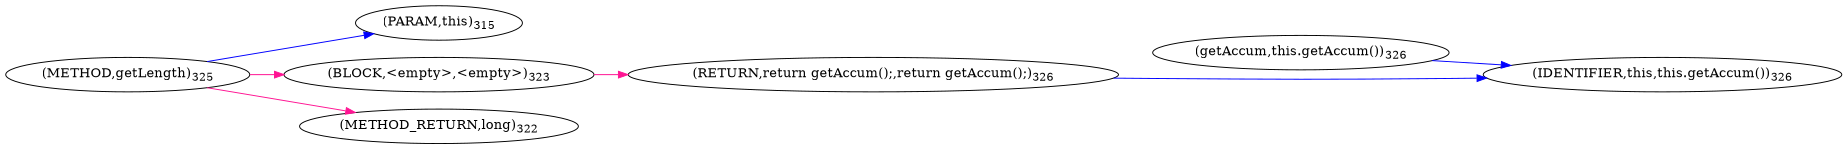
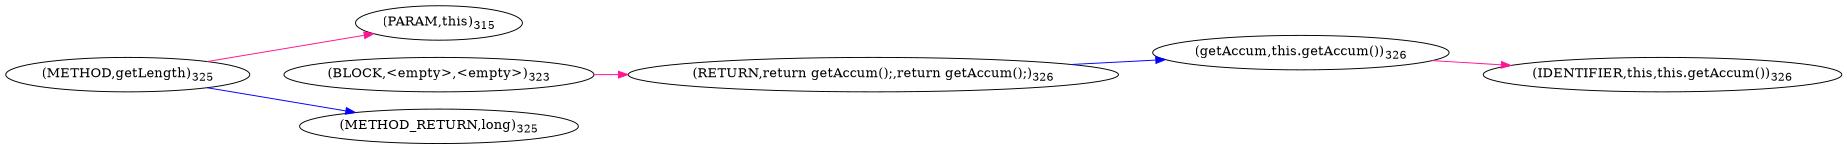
edge "(METHOD,getLength)" -> "(PARAM,this)": color blue -> deeppink
edge "(getAccum,this.getAccum())" -> "(IDENTIFIER,this,this.getAccum())": color blue -> deeppink
edge "(METHOD,getLength)" -> "(BLOCK,<empty>,<empty>)": removed
edge "(RETURN,return getAccum();,return getAccum();)" -> "(IDENTIFIER,this,this.getAccum())": now "(RETURN,return getAccum();,return getAccum();)" -> "(getAccum,this.getAccum())"
edge "(METHOD,getLength)" -> "(METHOD_RETURN,long)": color deeppink -> blue
node "(METHOD_RETURN,long)": text "322" -> "325"
